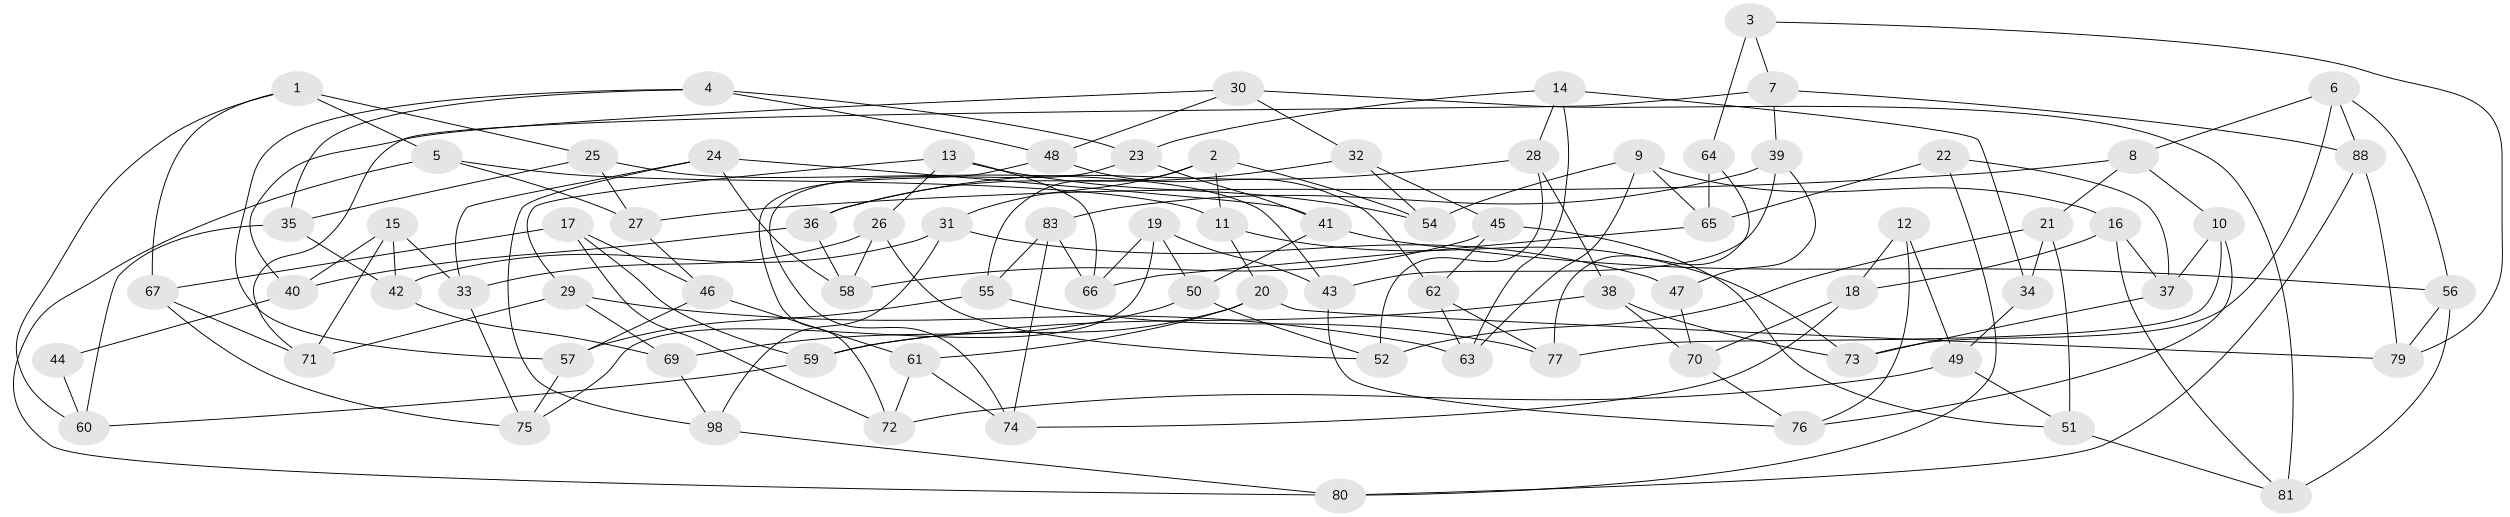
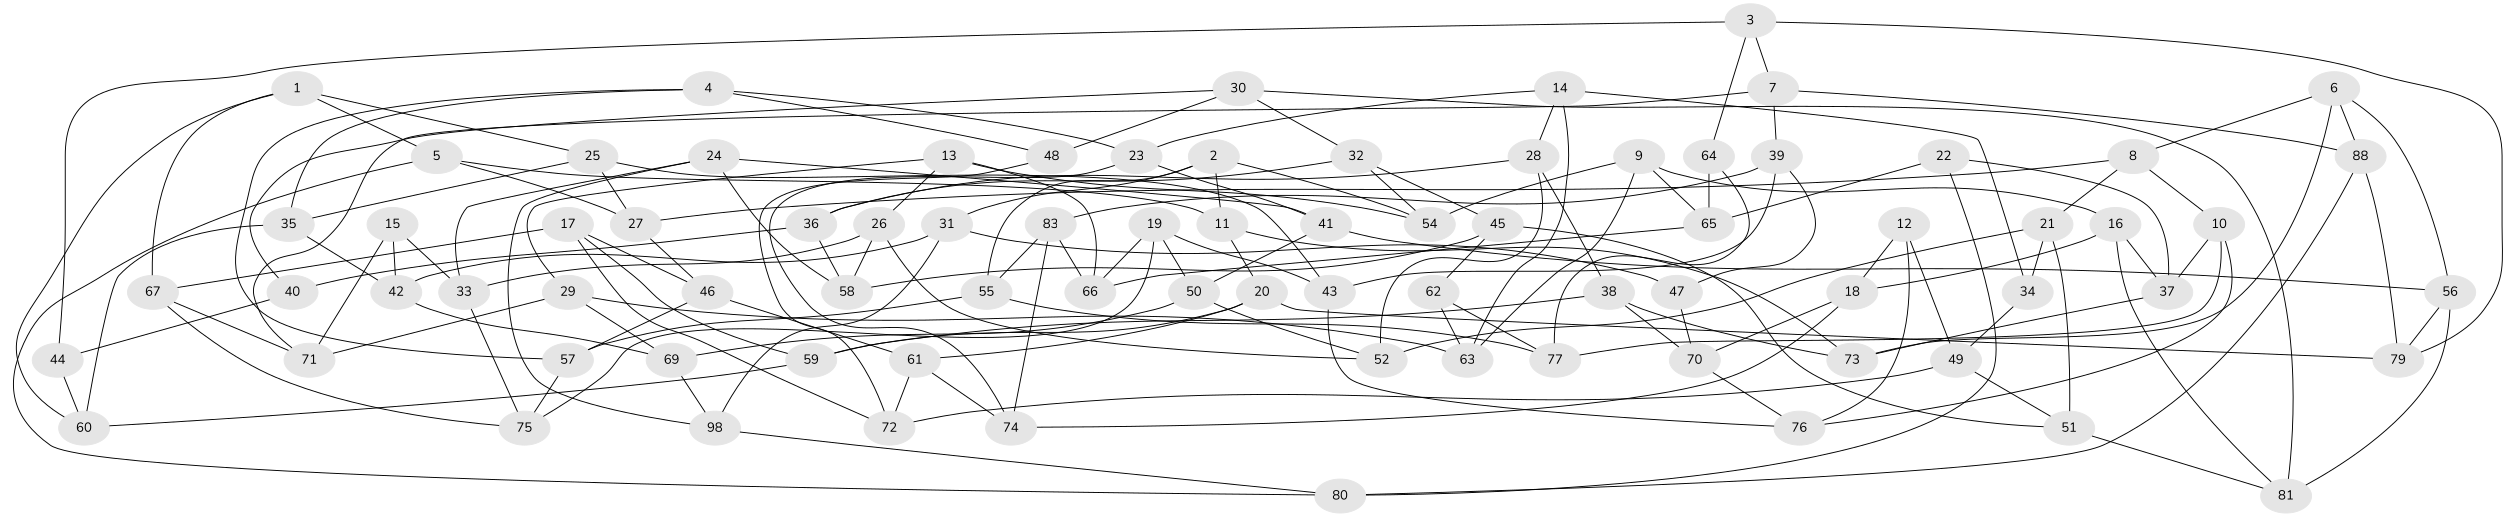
edge "3" -- "44": added
edge "48" -- "62": removed
edge "15" -- "40": removed
